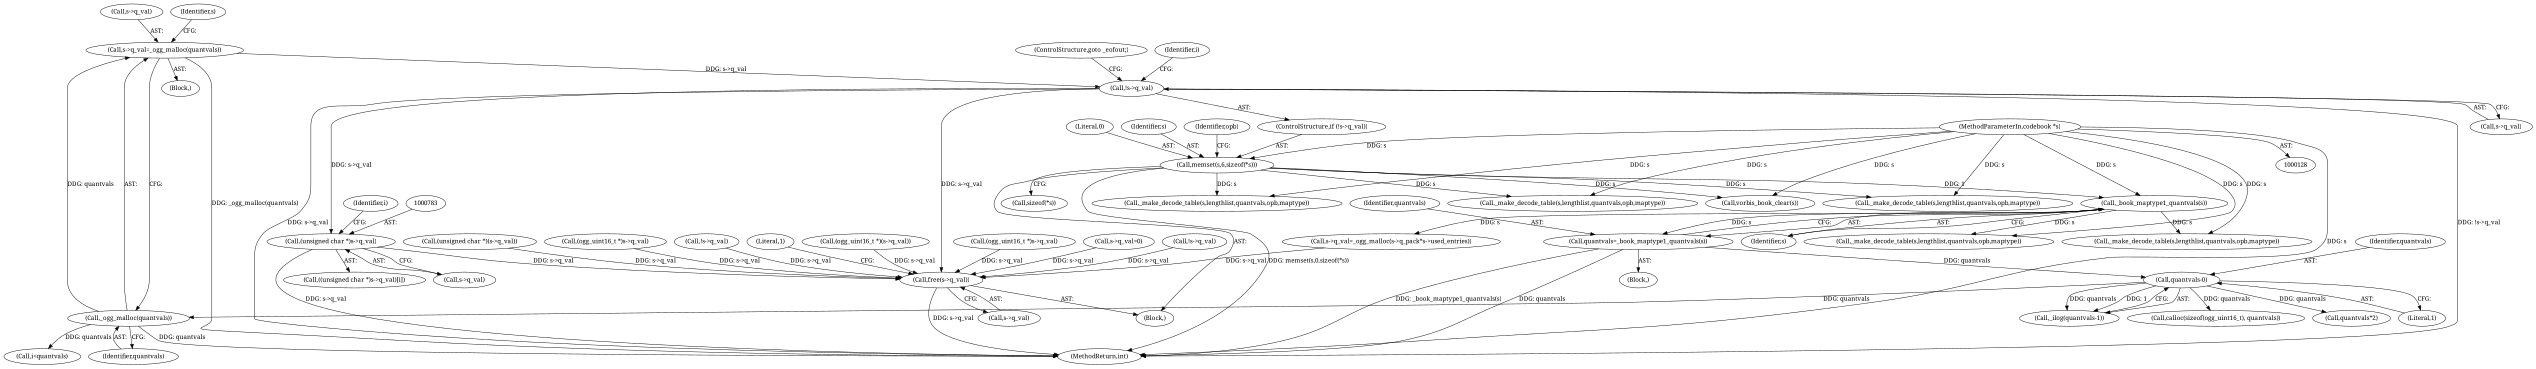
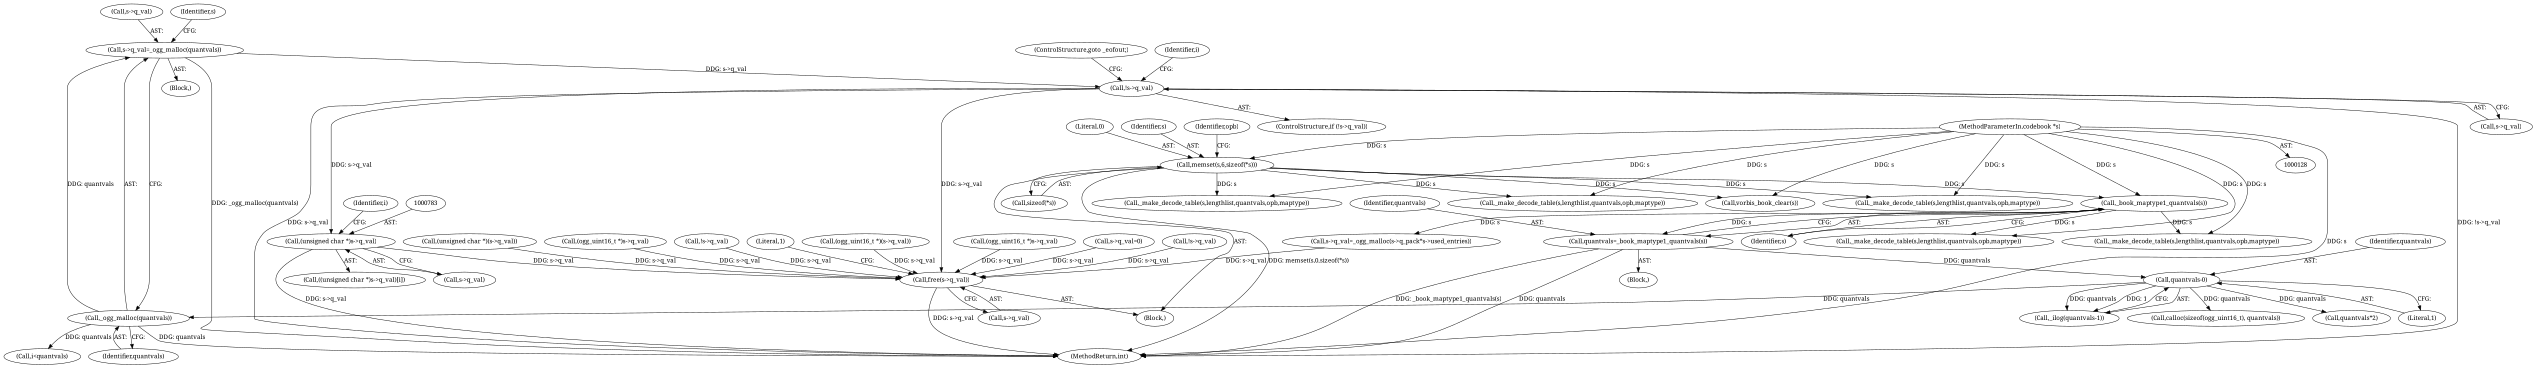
edge "(ControlStructure,if (!s->q_val))" -> "(Call,memset(s,6,sizeof(*s)))": now "(Call,sizeof(*s))" -> "(Call,memset(s,6,sizeof(*s)))"
edge "(Call,memset(s,6,sizeof(*s)))" -> "(Call,_book_maptype1_quantvals(s))": label "DDG: 1" -> "DDG: s"
